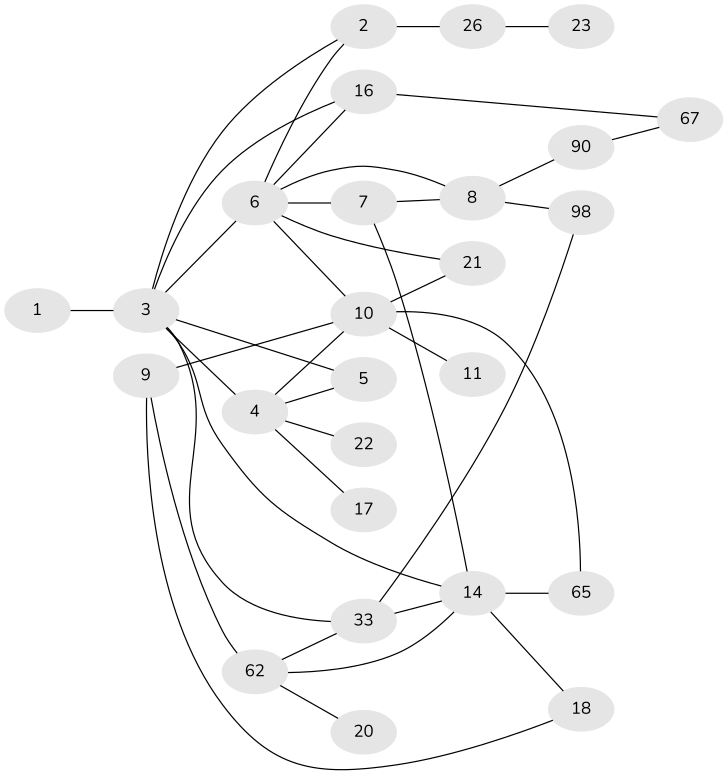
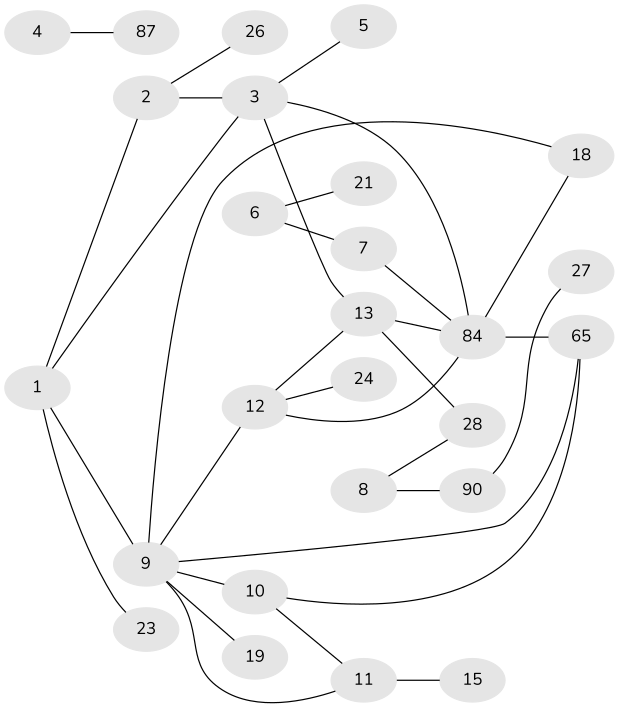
edge "26" -- "23": now "1" -- "23"
node "16": removed
edge "2" -- "6": now "2" -- "1"
node "67": label "67" -> "27"
edge "8" -- "6": removed
edge "8" -- "7": removed
node "98": label "98" -> "28"
edge "6" -- "3": removed
edge "6" -- "10": removed
edge "21" -- "10": removed
edge "3" -- "4": removed
edge "10" -- "4": removed
edge "5" -- "4": removed
node "22": removed
edge "1" -- "9": added
node "17": label "17" -> "87"
edge "65" -- "9": added
node "14": label "14" -> "84"
node "33": label "33" -> "13"
node "19": added
node "62": label "62" -> "12"
node "15": added
edge "9" -- "11": added
node "20": label "20" -> "24"
